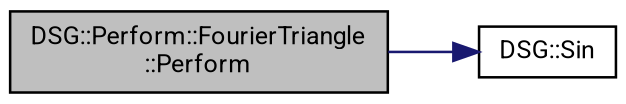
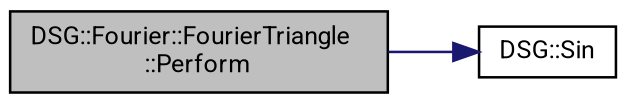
node "DSG::Perform::FourierTriangle ::Perform": label "DSG::Perform::FourierTriangle ::Perform" -> "DSG::Fourier::FourierTriangle ::Perform"
